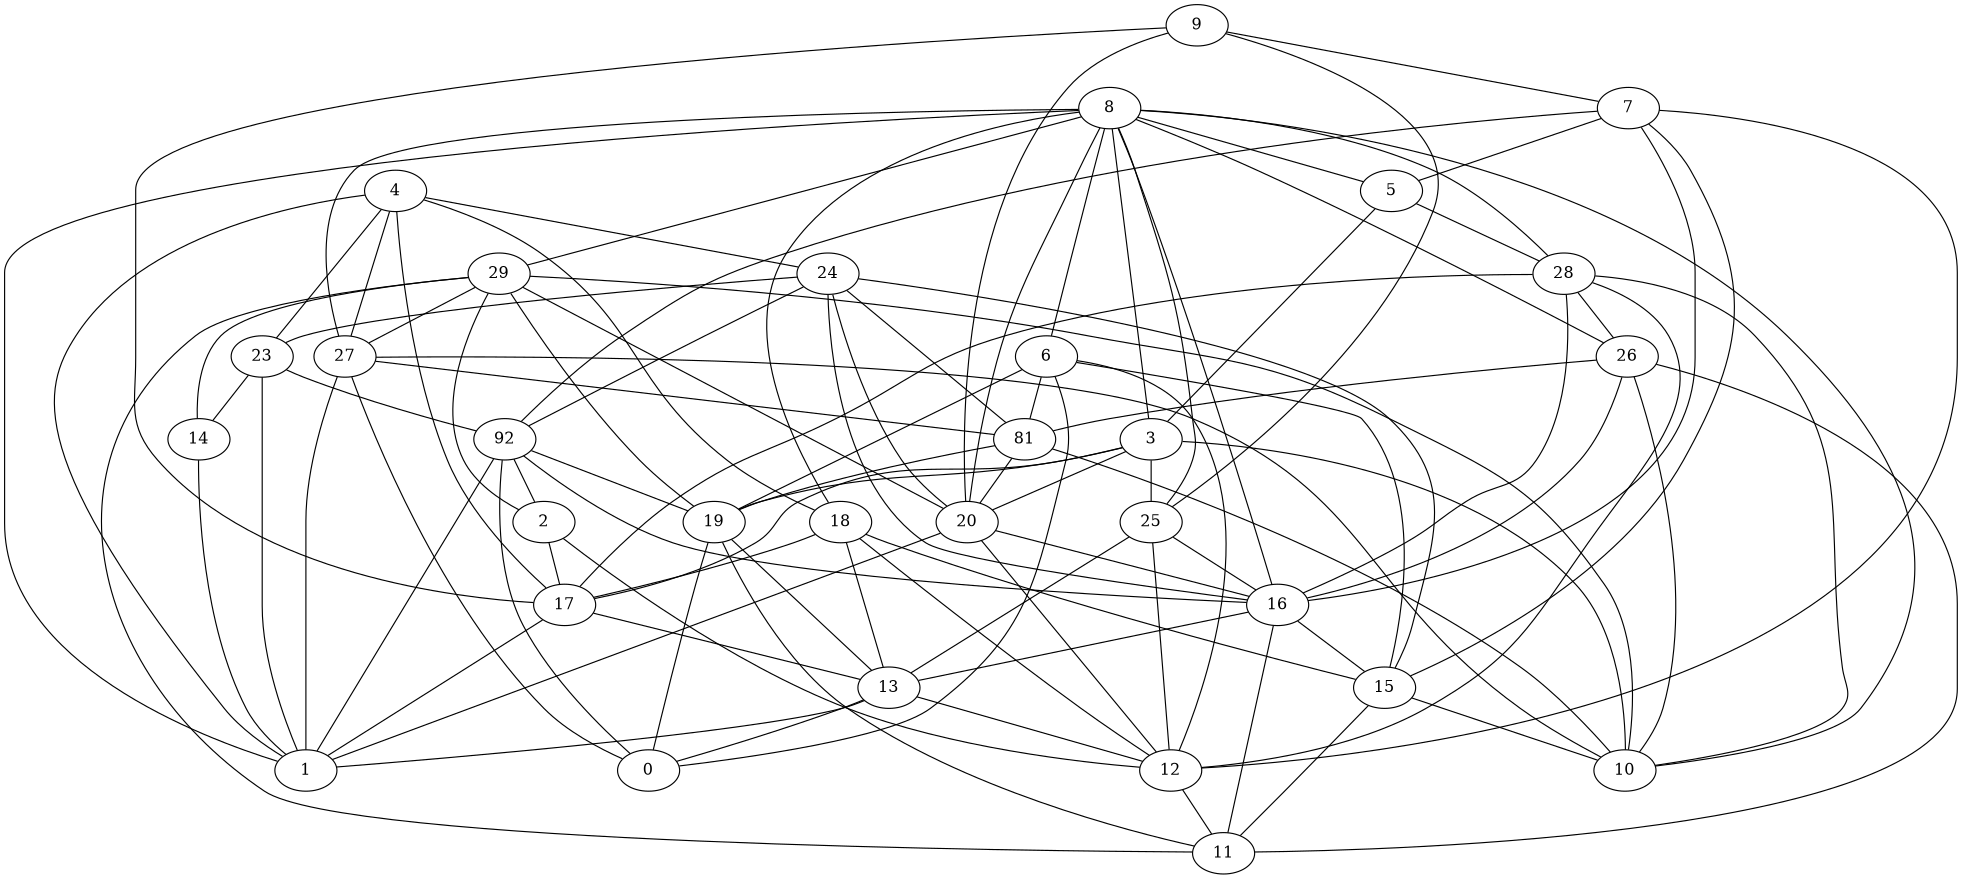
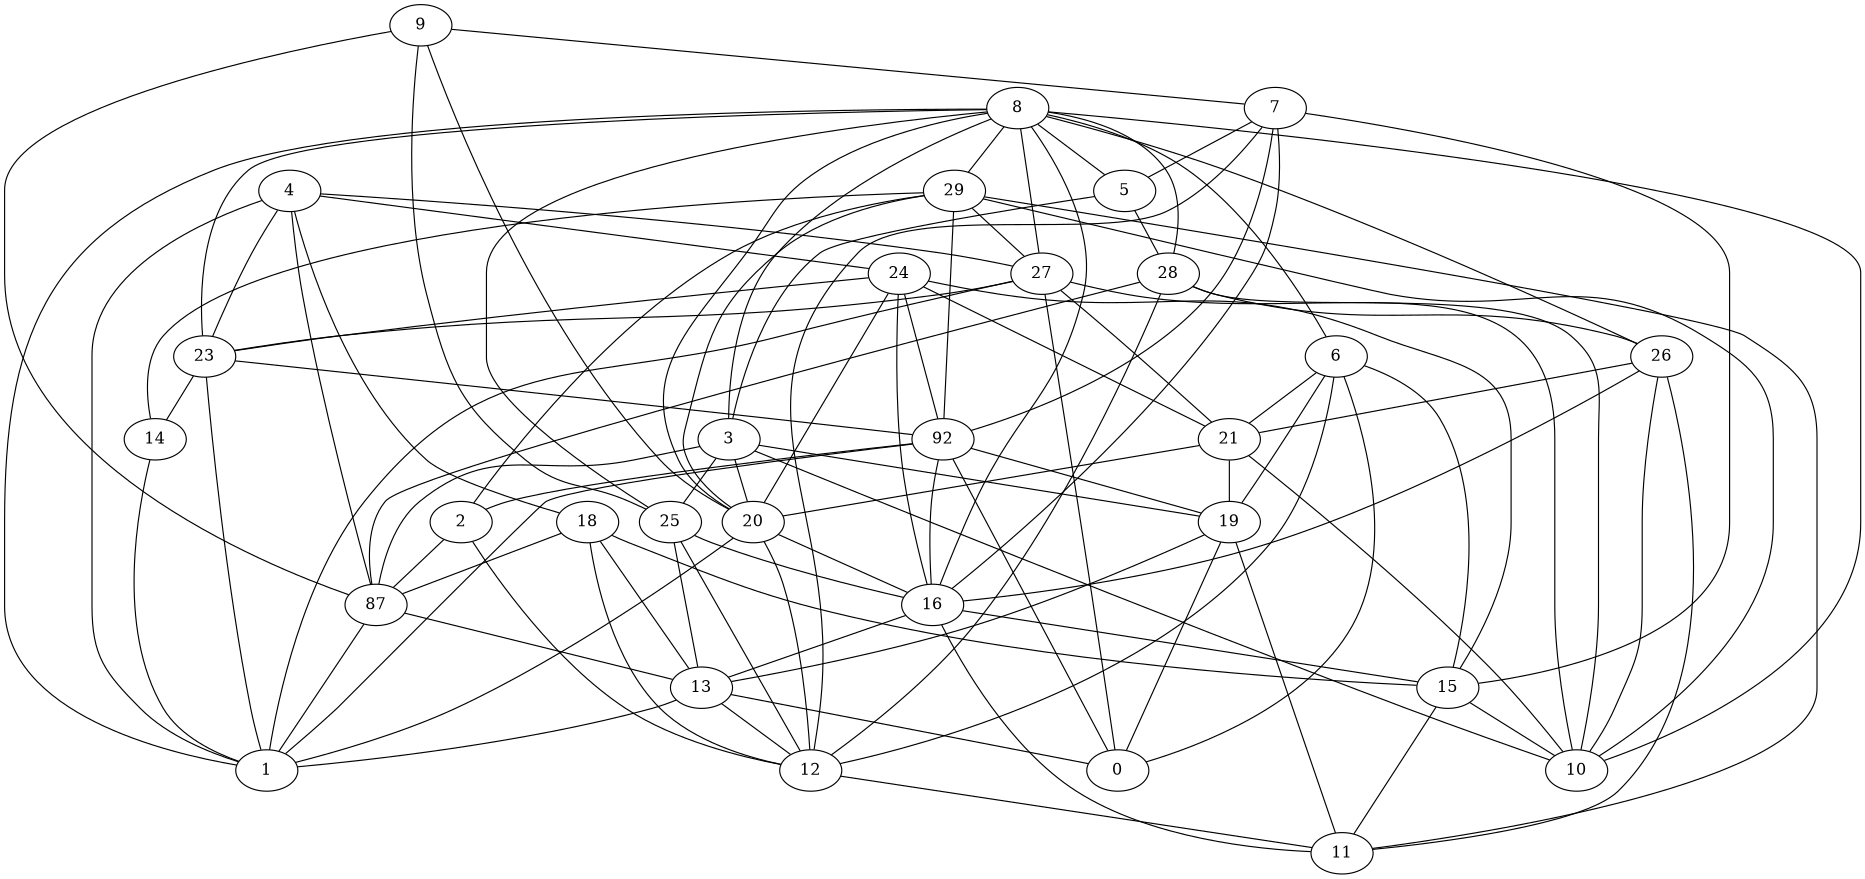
edge "8" -- "18": now "8" -- "23"
edge "27" -- "23": added
edge "29" -- "19": now "29" -- "92"
node "81": label "81" -> "21"
edge "28" -- "16": removed
node "17": label "17" -> "87"
